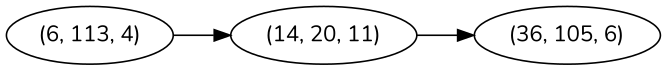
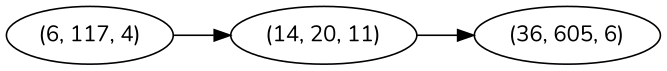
node "(6, 113, 4)": label "(6, 113, 4)" -> "(6, 117, 4)"
node "(36, 105, 6)": label "(36, 105, 6)" -> "(36, 605, 6)"
